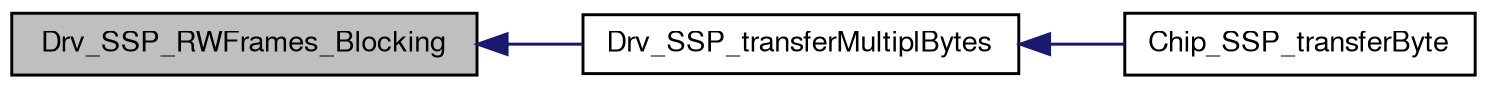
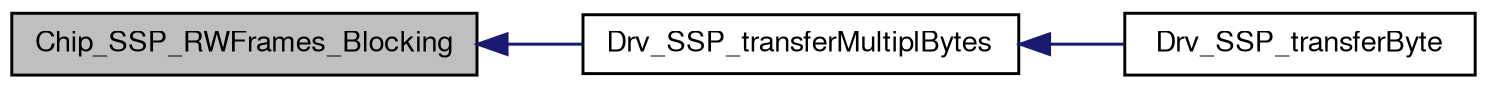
node "Drv_SSP_RWFrames_Blocking": label "Drv_SSP_RWFrames_Blocking" -> "Chip_SSP_RWFrames_Blocking"
node "Chip_SSP_transferByte": label "Chip_SSP_transferByte" -> "Drv_SSP_transferByte"
